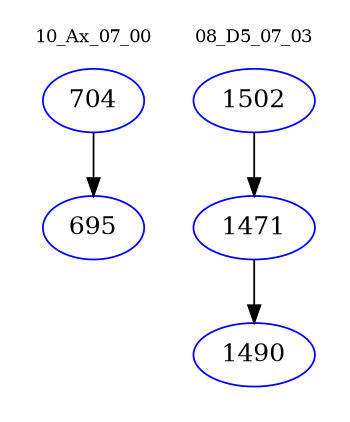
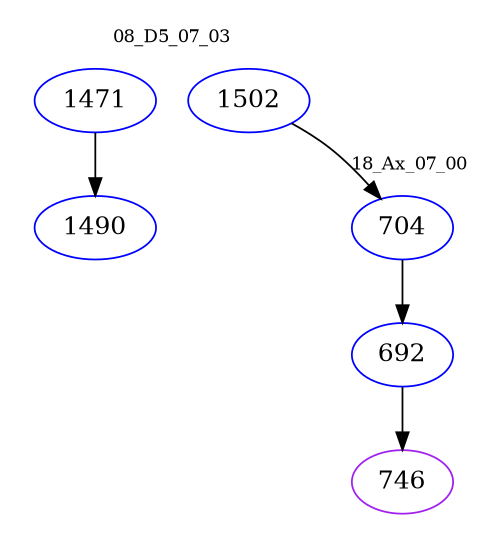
cluster "10_Ax_07_00": label "10_Ax_07_00" -> "18_Ax_07_00"
edge "1502" -> "1471": now "1502" -> "704"
node "695": label "695" -> "692"
node "746": added
